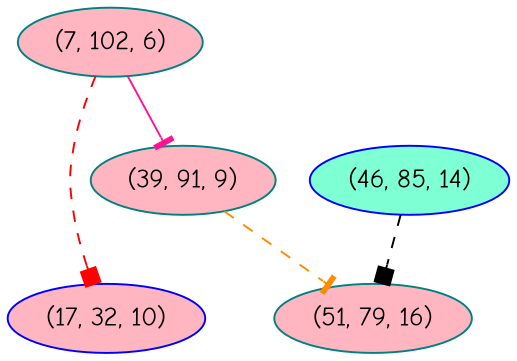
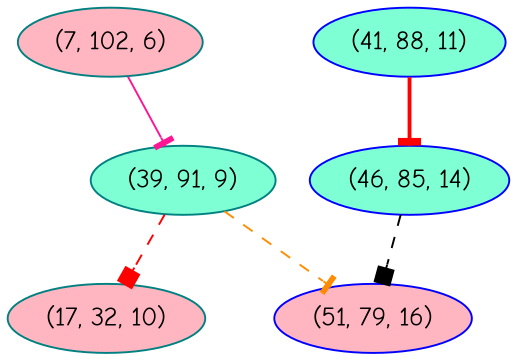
node "(41, 88, 11)": added
edge "(7, 102, 6)" -> "(17, 32, 10)": now "(39, 91, 9)" -> "(17, 32, 10)"
node "(39, 91, 9)": fillcolor lightpink -> aquamarine
node "(17, 32, 10)": color blue -> teal
node "(51, 79, 16)": color teal -> blue
